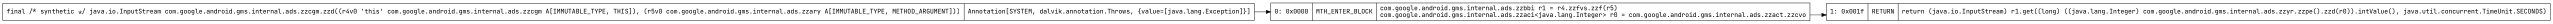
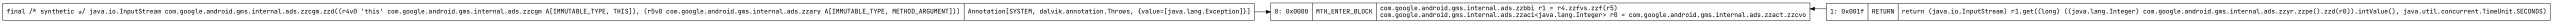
edge "0: 0x0000" -> "1: 0x001f": reversed
